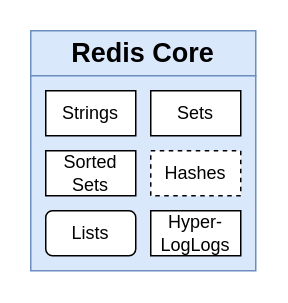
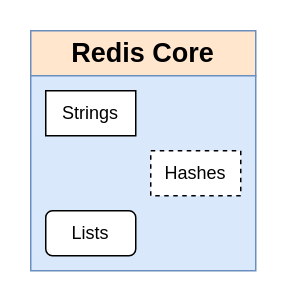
node "Redis Core": fillcolor #dae8fc -> #ffe6cc
node "Sets": removed
node "Sorted Sets": removed
node "Hyper-LogLogs": removed
